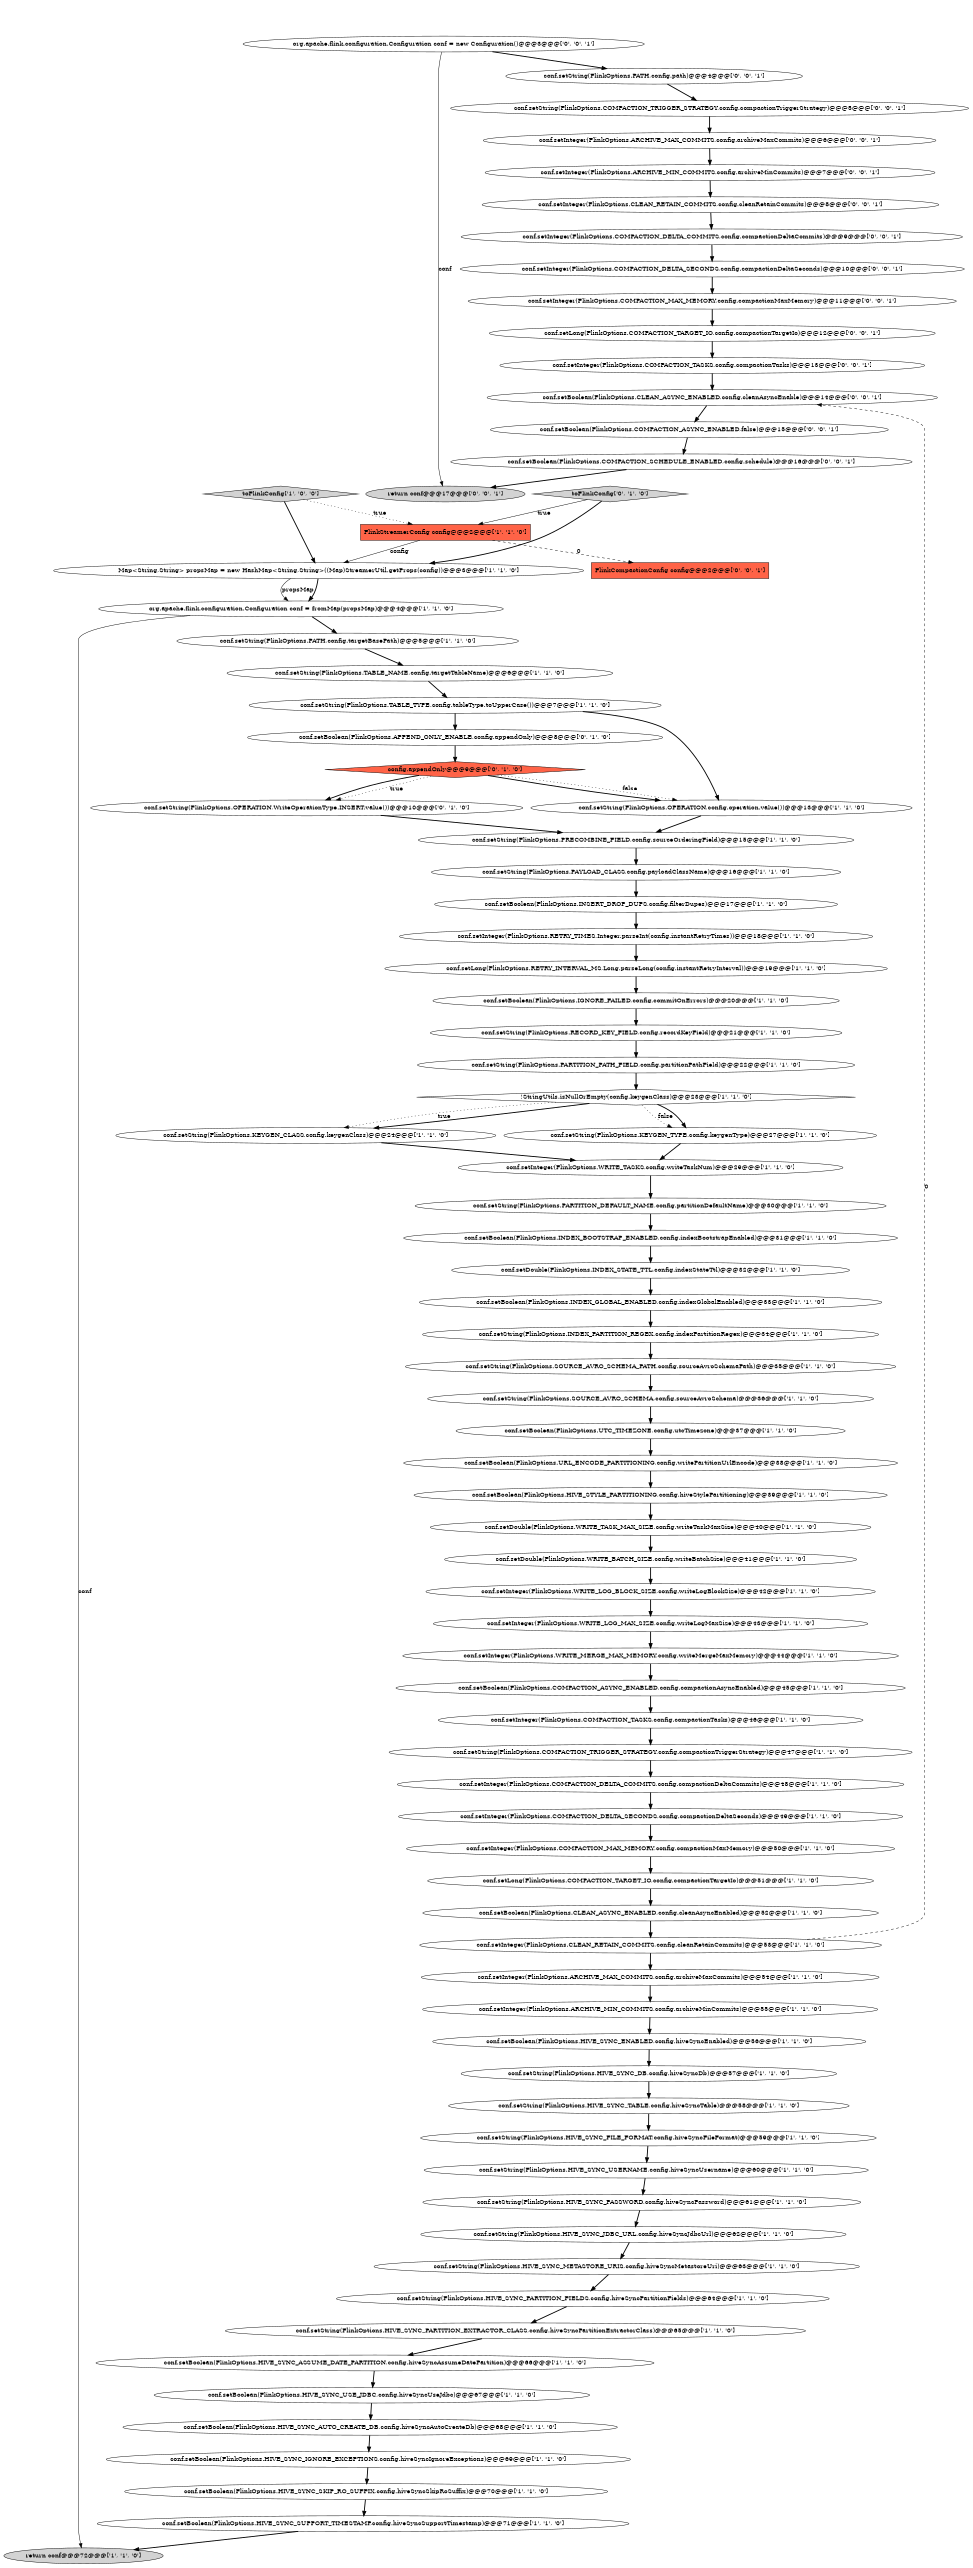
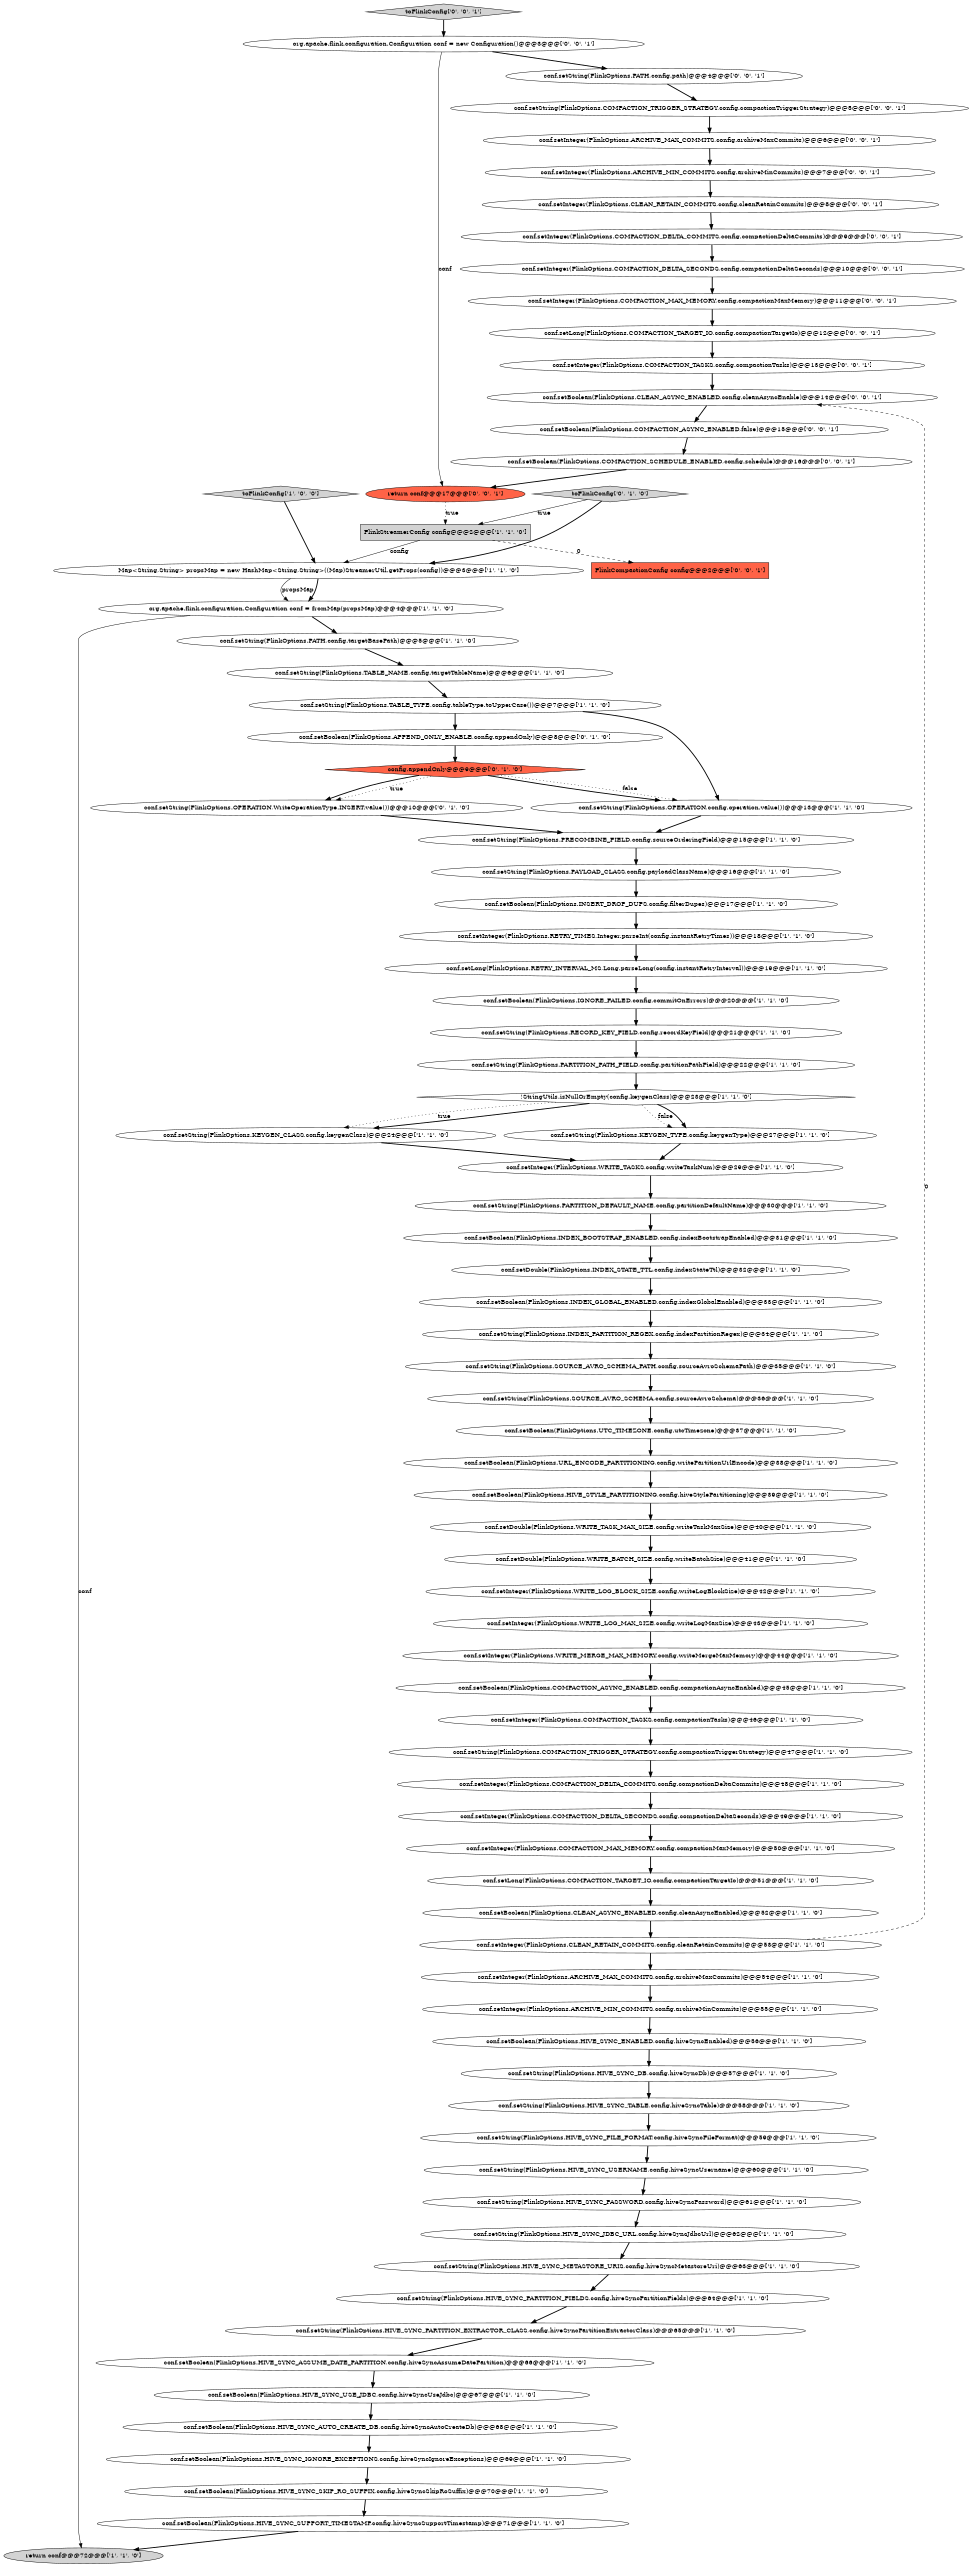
node "toFlinkConfig['0', '0', '1']": added
node "return conf@@@17@@@['0', '0', '1']": fillcolor lightgray -> tomato
edge "toFlinkConfig['1', '0', '0']" -> "FlinkStreamerConfig config@@@2@@@['1', '1', '0']": now "return conf@@@17@@@['0', '0', '1']" -> "FlinkStreamerConfig config@@@2@@@['1', '1', '0']"
node "FlinkStreamerConfig config@@@2@@@['1', '1', '0']": fillcolor tomato -> lightgray
